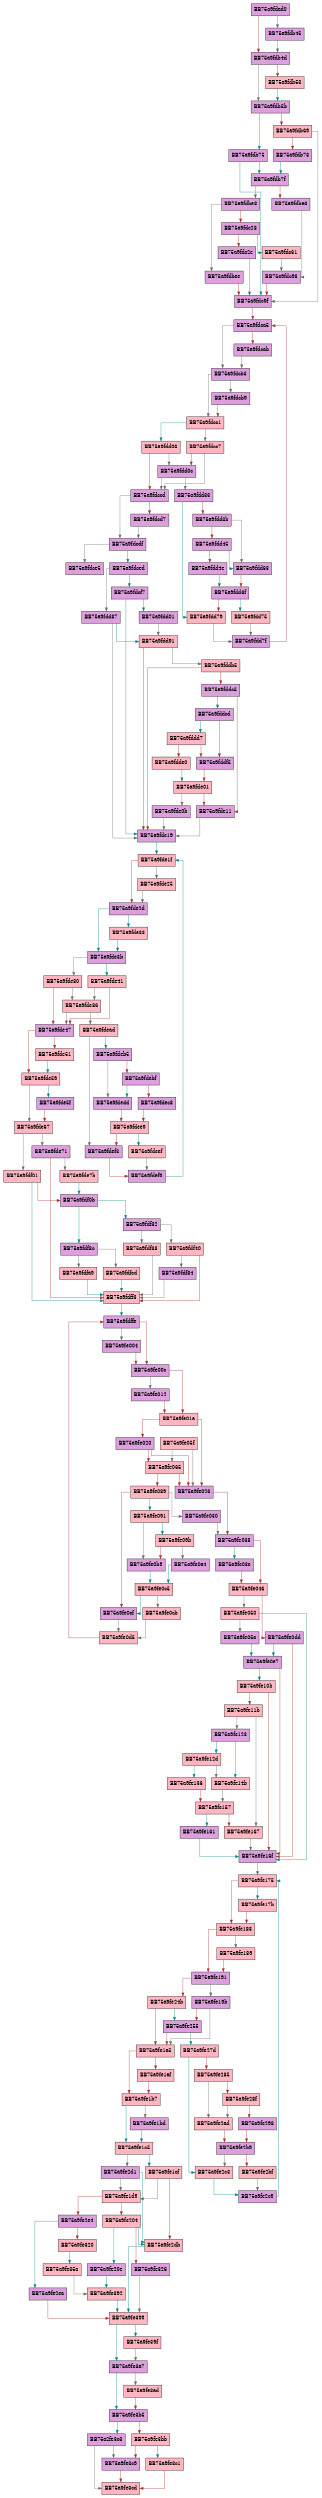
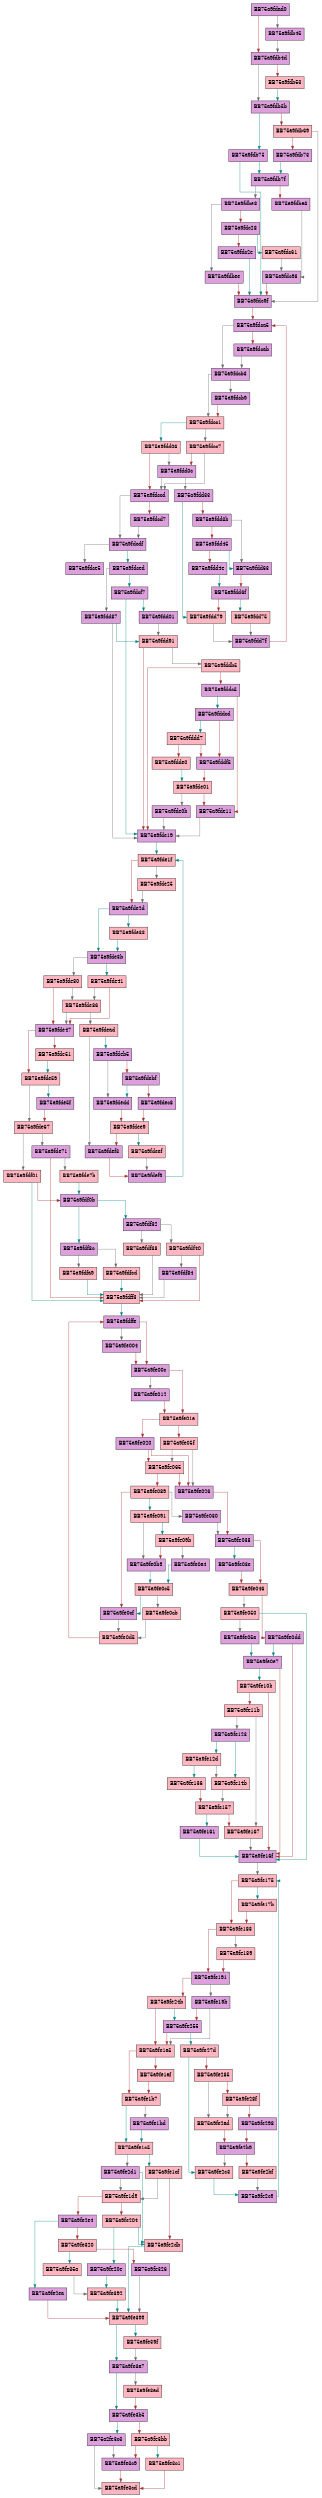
edge "BB75a9fe01a" -> "BB75a9fe026": now "BB75a9fe01a" -> "BB75a9fe05f"
edge "BB75a9fe204" -> "BB75a9fe326": now "BB75a9fe320" -> "BB75a9fe326"
